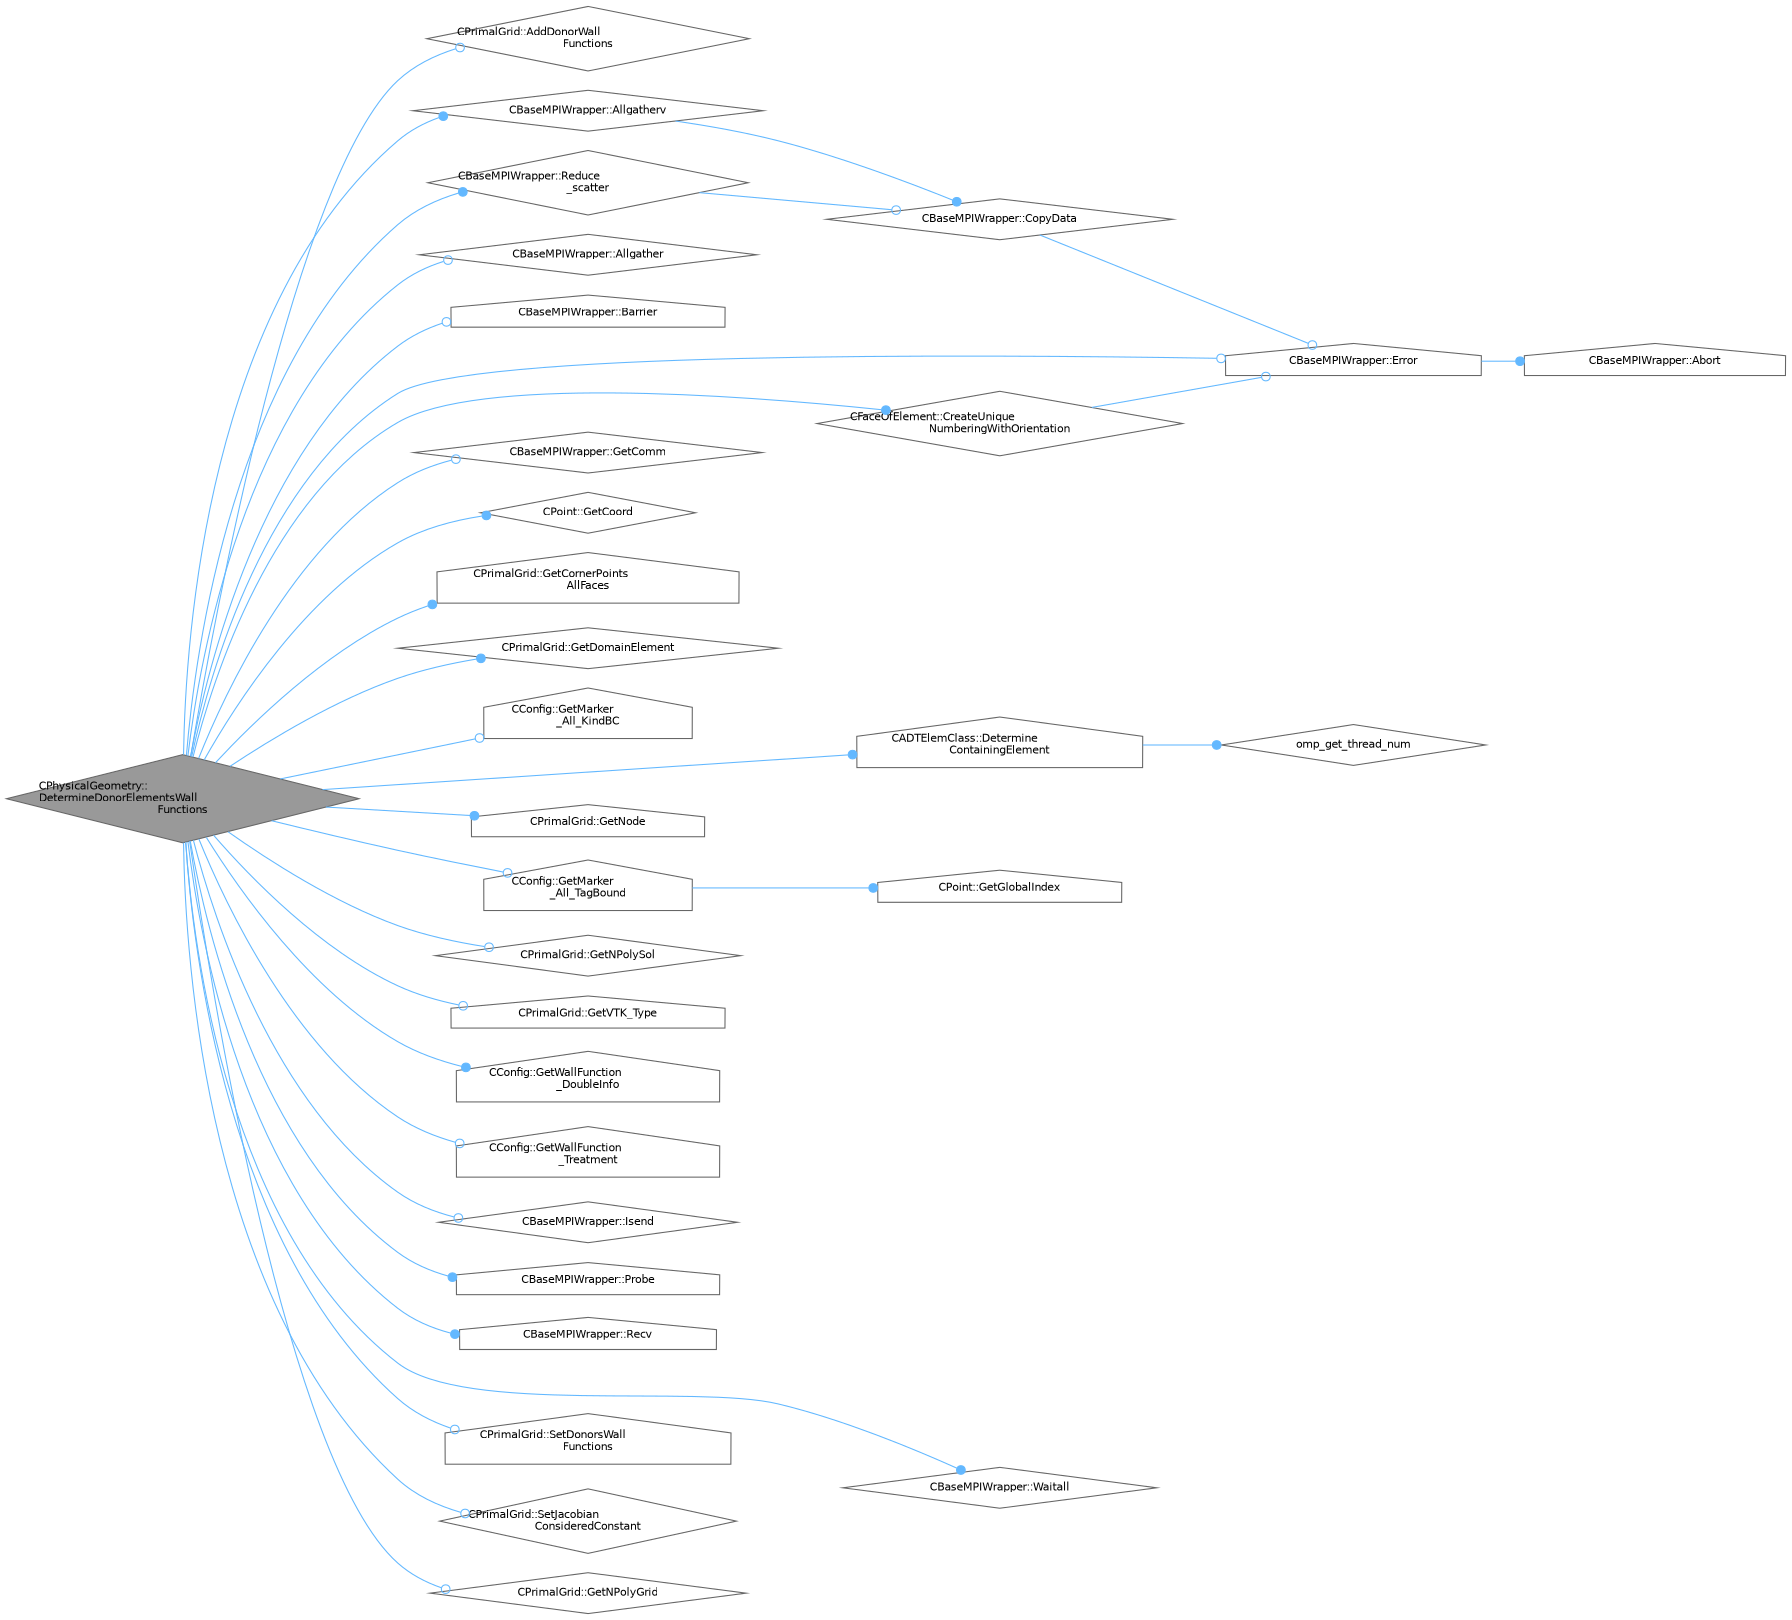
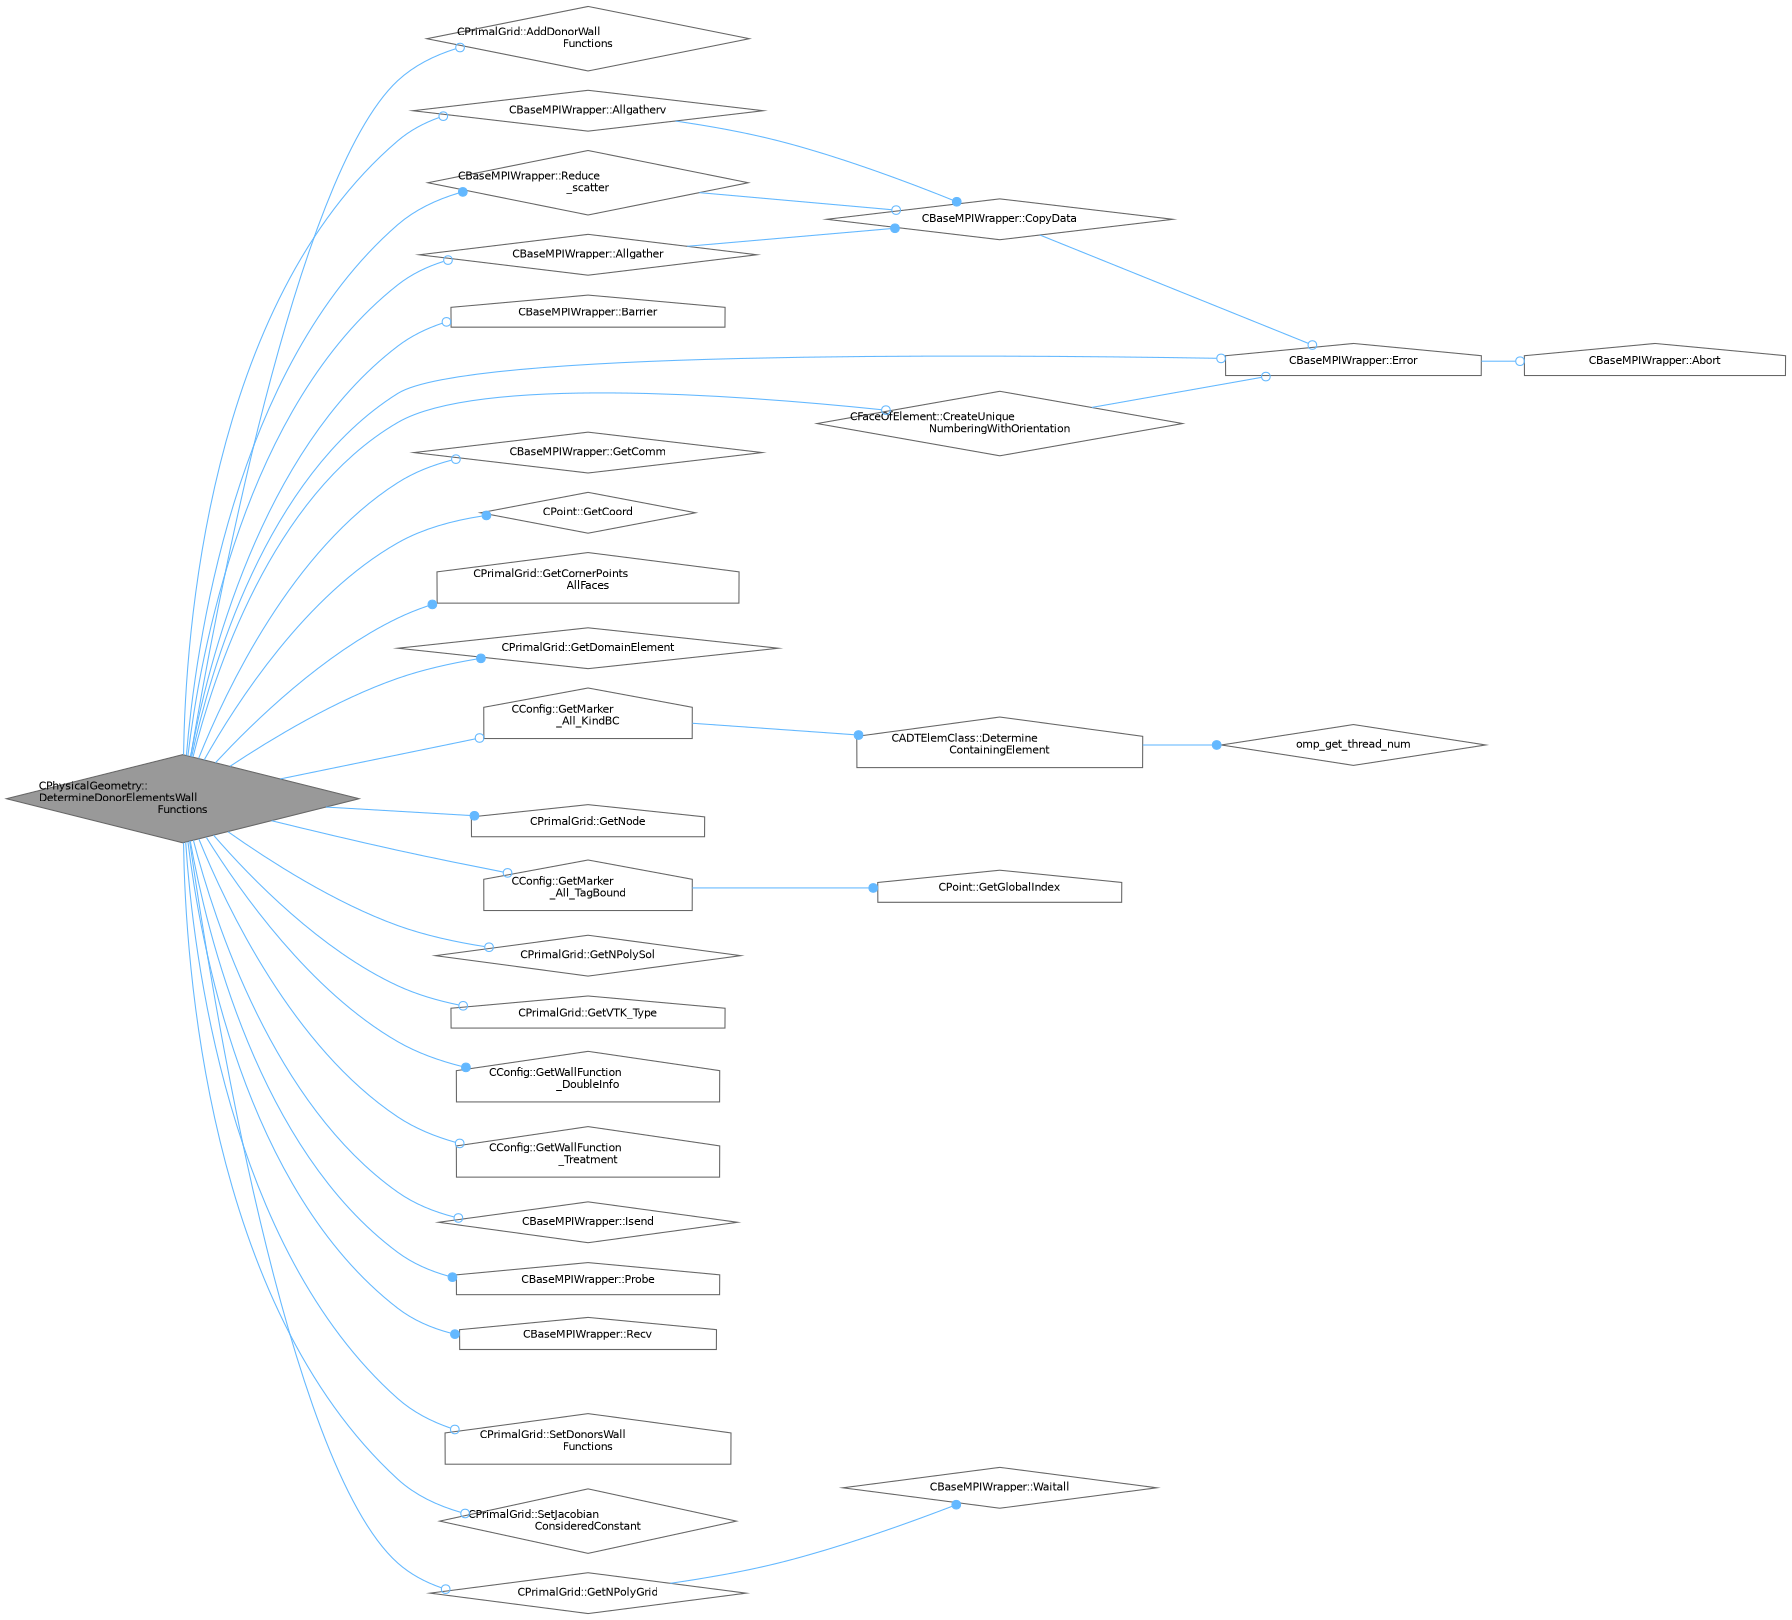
edge "CBaseMPIWrapper::Allgather" -> "CBaseMPIWrapper::CopyData": added
edge "CBaseMPIWrapper::Error" -> "CBaseMPIWrapper::Abort": arrowhead dot -> odot
edge "CPhysicalGeometry:: DetermineDonorElementsWall Functions" -> "CBaseMPIWrapper::Allgatherv": arrowhead dot -> odot
edge "CPhysicalGeometry:: DetermineDonorElementsWall Functions" -> "CFaceOfElement::CreateUnique NumberingWithOrientation": arrowhead dot -> odot
edge "CPhysicalGeometry:: DetermineDonorElementsWall Functions" -> "CADTElemClass::Determine ContainingElement": now "CConfig::GetMarker _All_KindBC" -> "CADTElemClass::Determine ContainingElement"
edge "CPhysicalGeometry:: DetermineDonorElementsWall Functions" -> "CBaseMPIWrapper::Waitall": now "CPrimalGrid::GetNPolyGrid" -> "CBaseMPIWrapper::Waitall"
